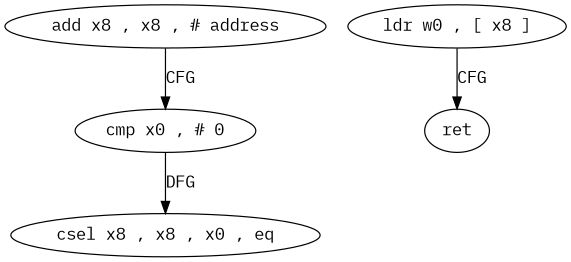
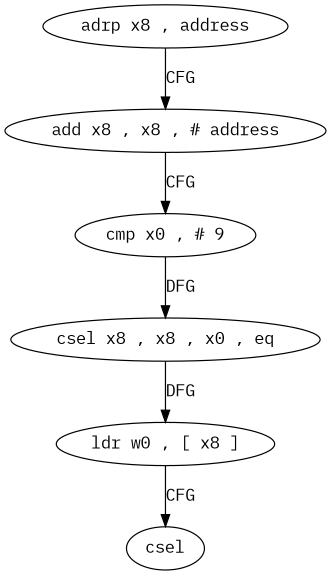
node "adrp x8 , address": added
node "cmp x0 , # 0": label "cmp x0 , # 0" -> "cmp x0 , # 9"
node "ret": label "ret" -> "csel"
edge "csel x8 , x8 , x0 , eq" -> "ldr w0 , [ x8 ]": added, label "DFG"
